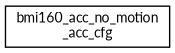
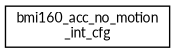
node "bmi160_acc_no_motion _acc_cfg": label "bmi160_acc_no_motion _acc_cfg" -> "bmi160_acc_no_motion _int_cfg"
